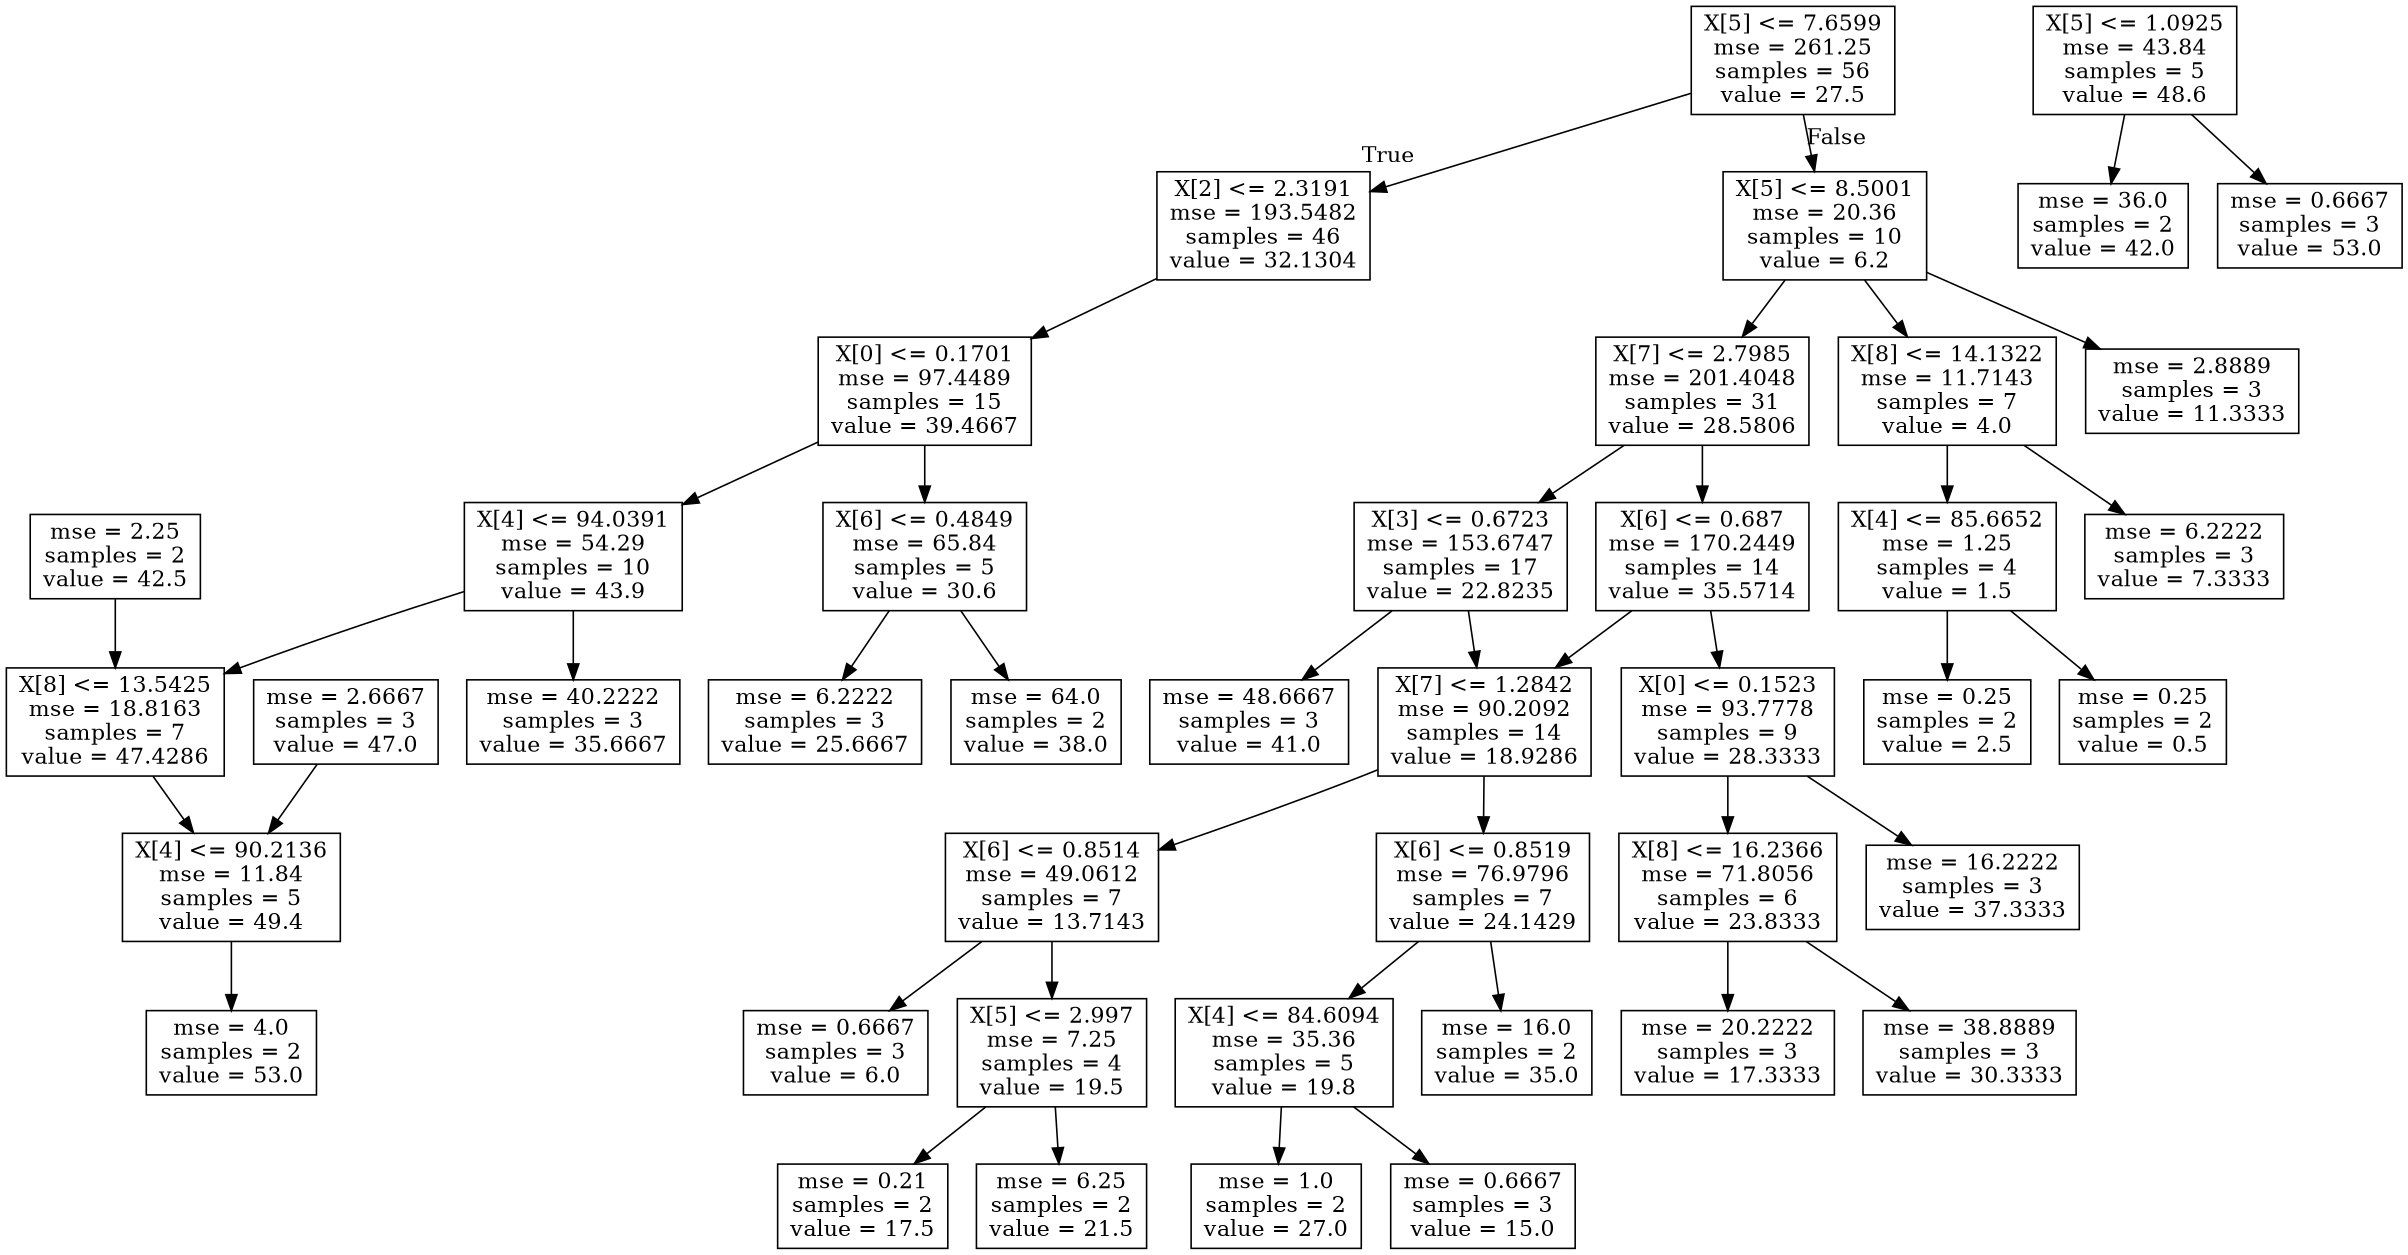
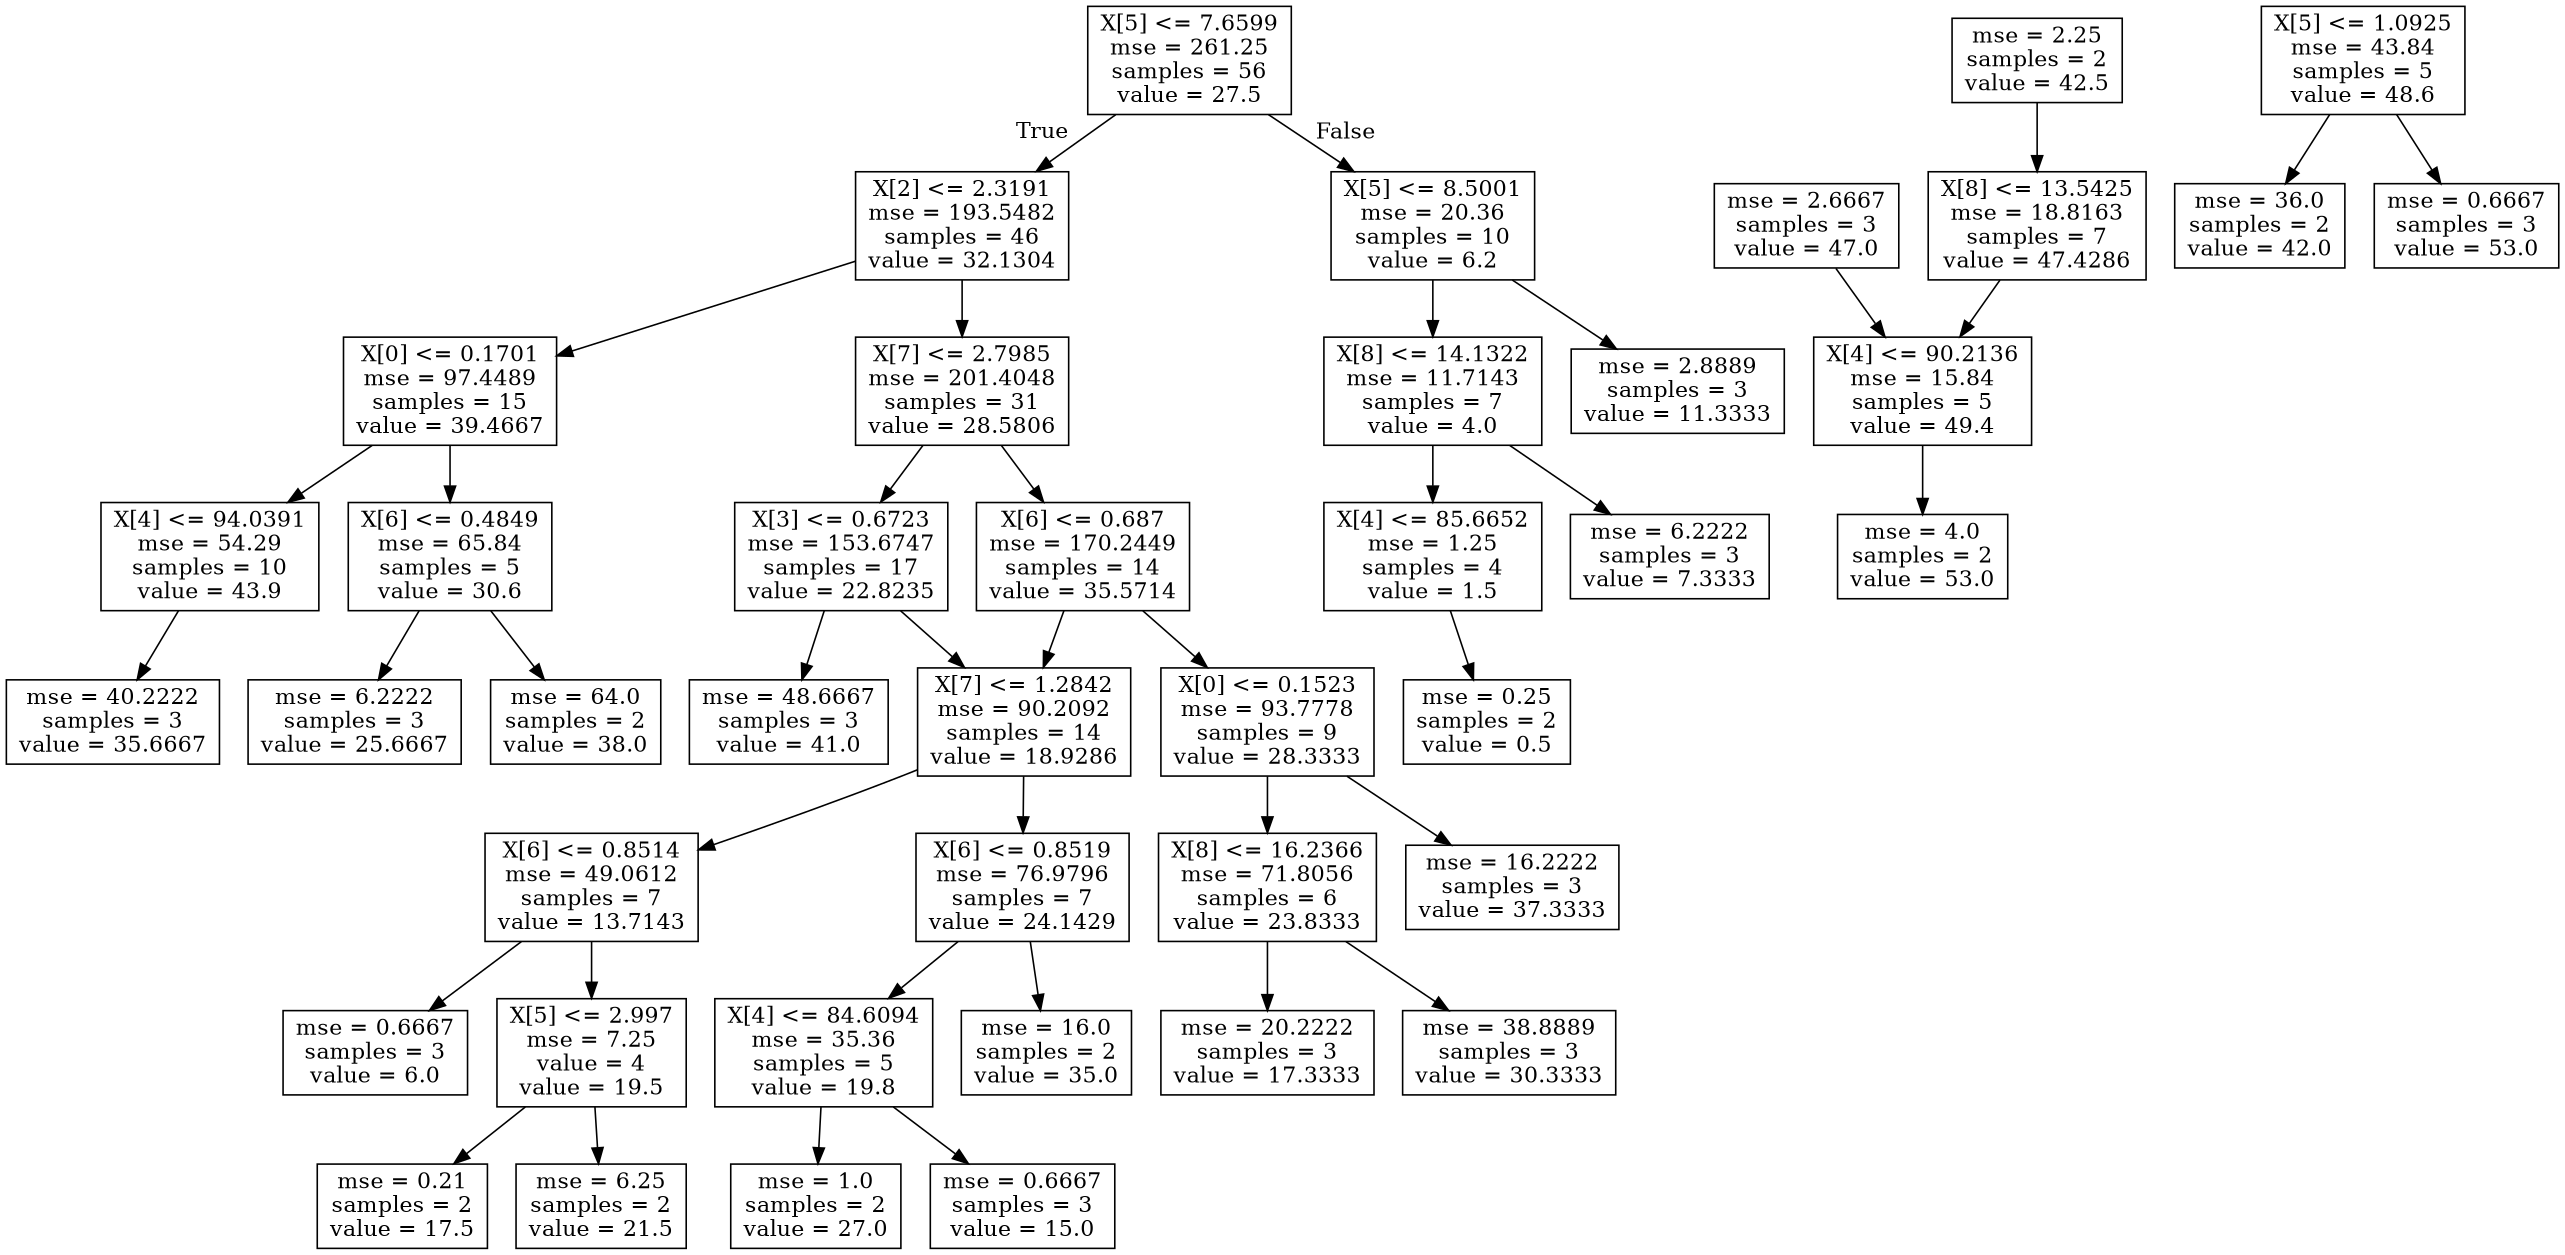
edge "X[5] <= 8.5001 mse = 20.36 samples = 10 value = 6.2" -> "X[7] <= 2.7985 mse = 201.4048 samples = 31 value = 28.5806": now "X[2] <= 2.3191 mse = 193.5482 samples = 46 value = 32.1304" -> "X[7] <= 2.7985 mse = 201.4048 samples = 31 value = 28.5806"
edge "X[4] <= 94.0391 mse = 54.29 samples = 10 value = 43.9" -> "X[8] <= 13.5425 mse = 18.8163 samples = 7 value = 47.4286": removed
node "mse = 0.25 samples = 2 value = 2.5": removed
node "X[4] <= 90.2136 mse = 11.84 samples = 5 value = 49.4": label "X[4] <= 90.2136 mse = 11.84 samples = 5 value = 49.4" -> "X[4] <= 90.2136 mse = 15.84 samples = 5 value = 49.4"
node "X[5] <= 2.997 mse = 7.25 samples = 4 value = 19.5": label "X[5] <= 2.997 mse = 7.25 samples = 4 value = 19.5" -> "X[5] <= 2.997 mse = 7.25 value = 4 value = 19.5"
